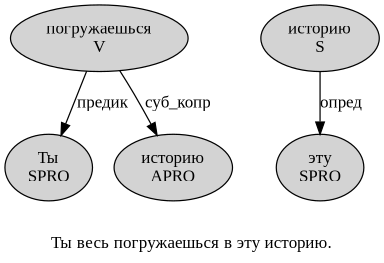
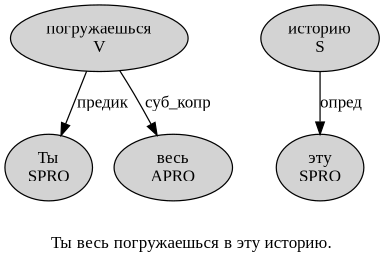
node "историю APRO": label "историю APRO" -> "весь APRO"
